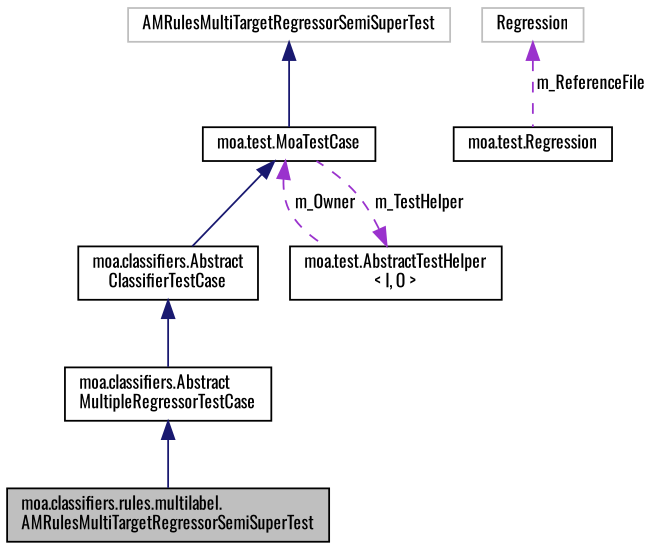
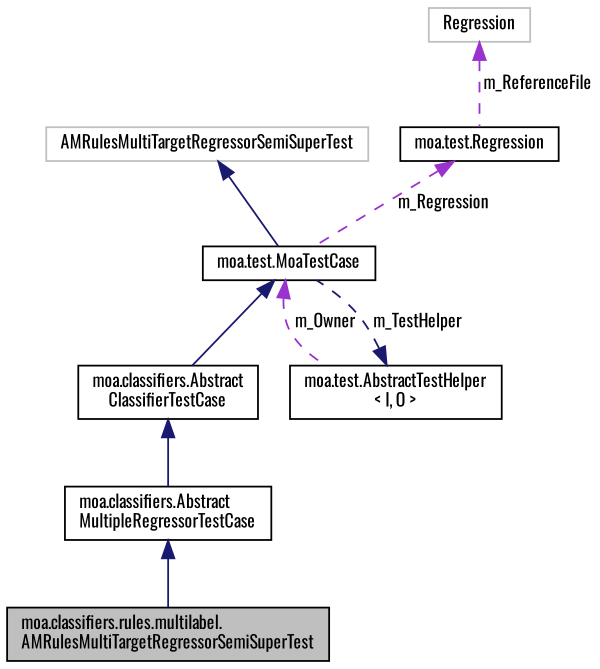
edge "moa.test.MoaTestCase" -> "moa.test.AbstractTestHelper < I, O >": color darkorchid3 -> midnightblue
edge "moa.test.MoaTestCase" -> "moa.test.Regression": added, label "m_Regression"
